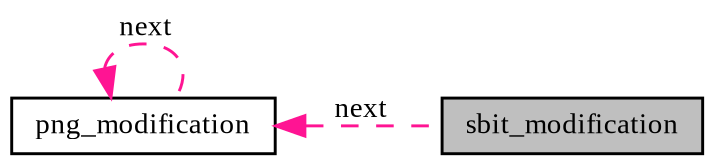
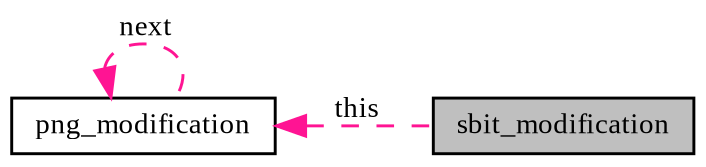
edge "sbit_modification" -> "png_modification": label " next" -> " this"
